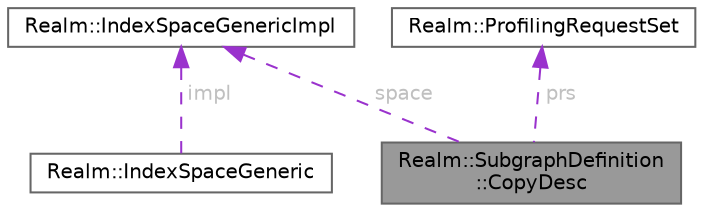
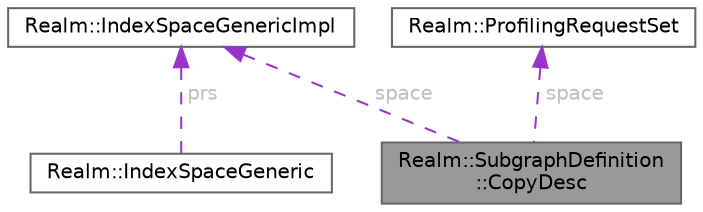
edge "Realm::IndexSpaceGeneric" -> "Realm::IndexSpaceGenericImpl": label " impl" -> " prs"
edge "Realm::SubgraphDefinition ::CopyDesc" -> "Realm::ProfilingRequestSet": label " prs" -> " space"
